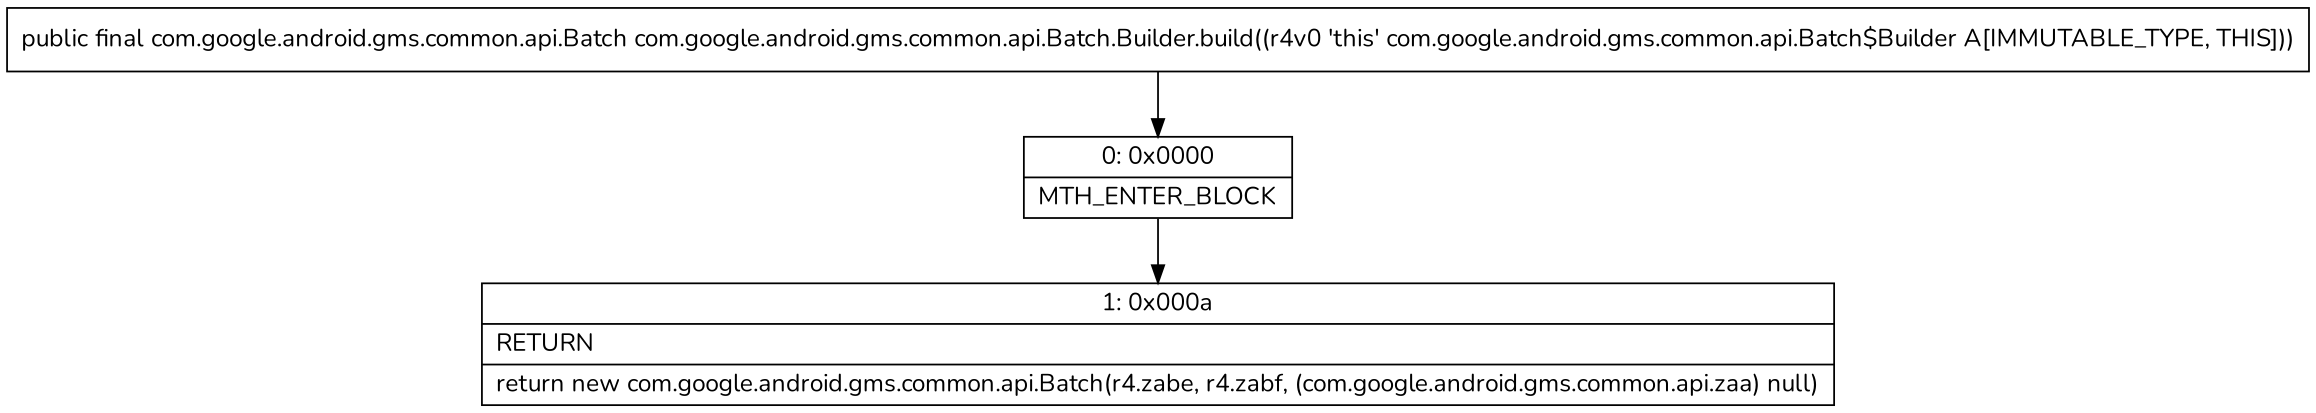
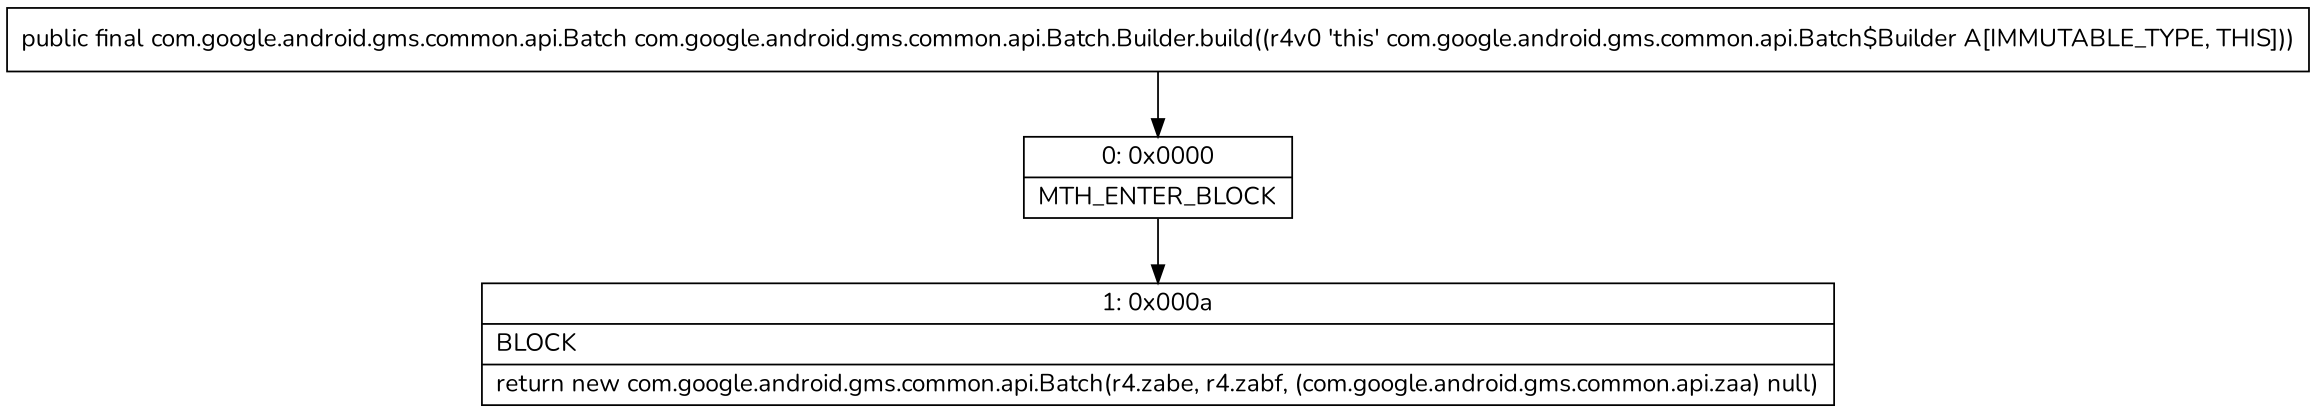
node "1: 0x000a": text "RETURN" -> "BLOCK"
